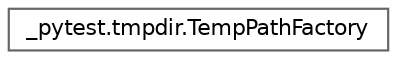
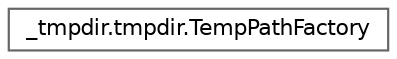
node "_pytest.tmpdir.TempPathFactory": label "_pytest.tmpdir.TempPathFactory" -> "_tmpdir.tmpdir.TempPathFactory"
